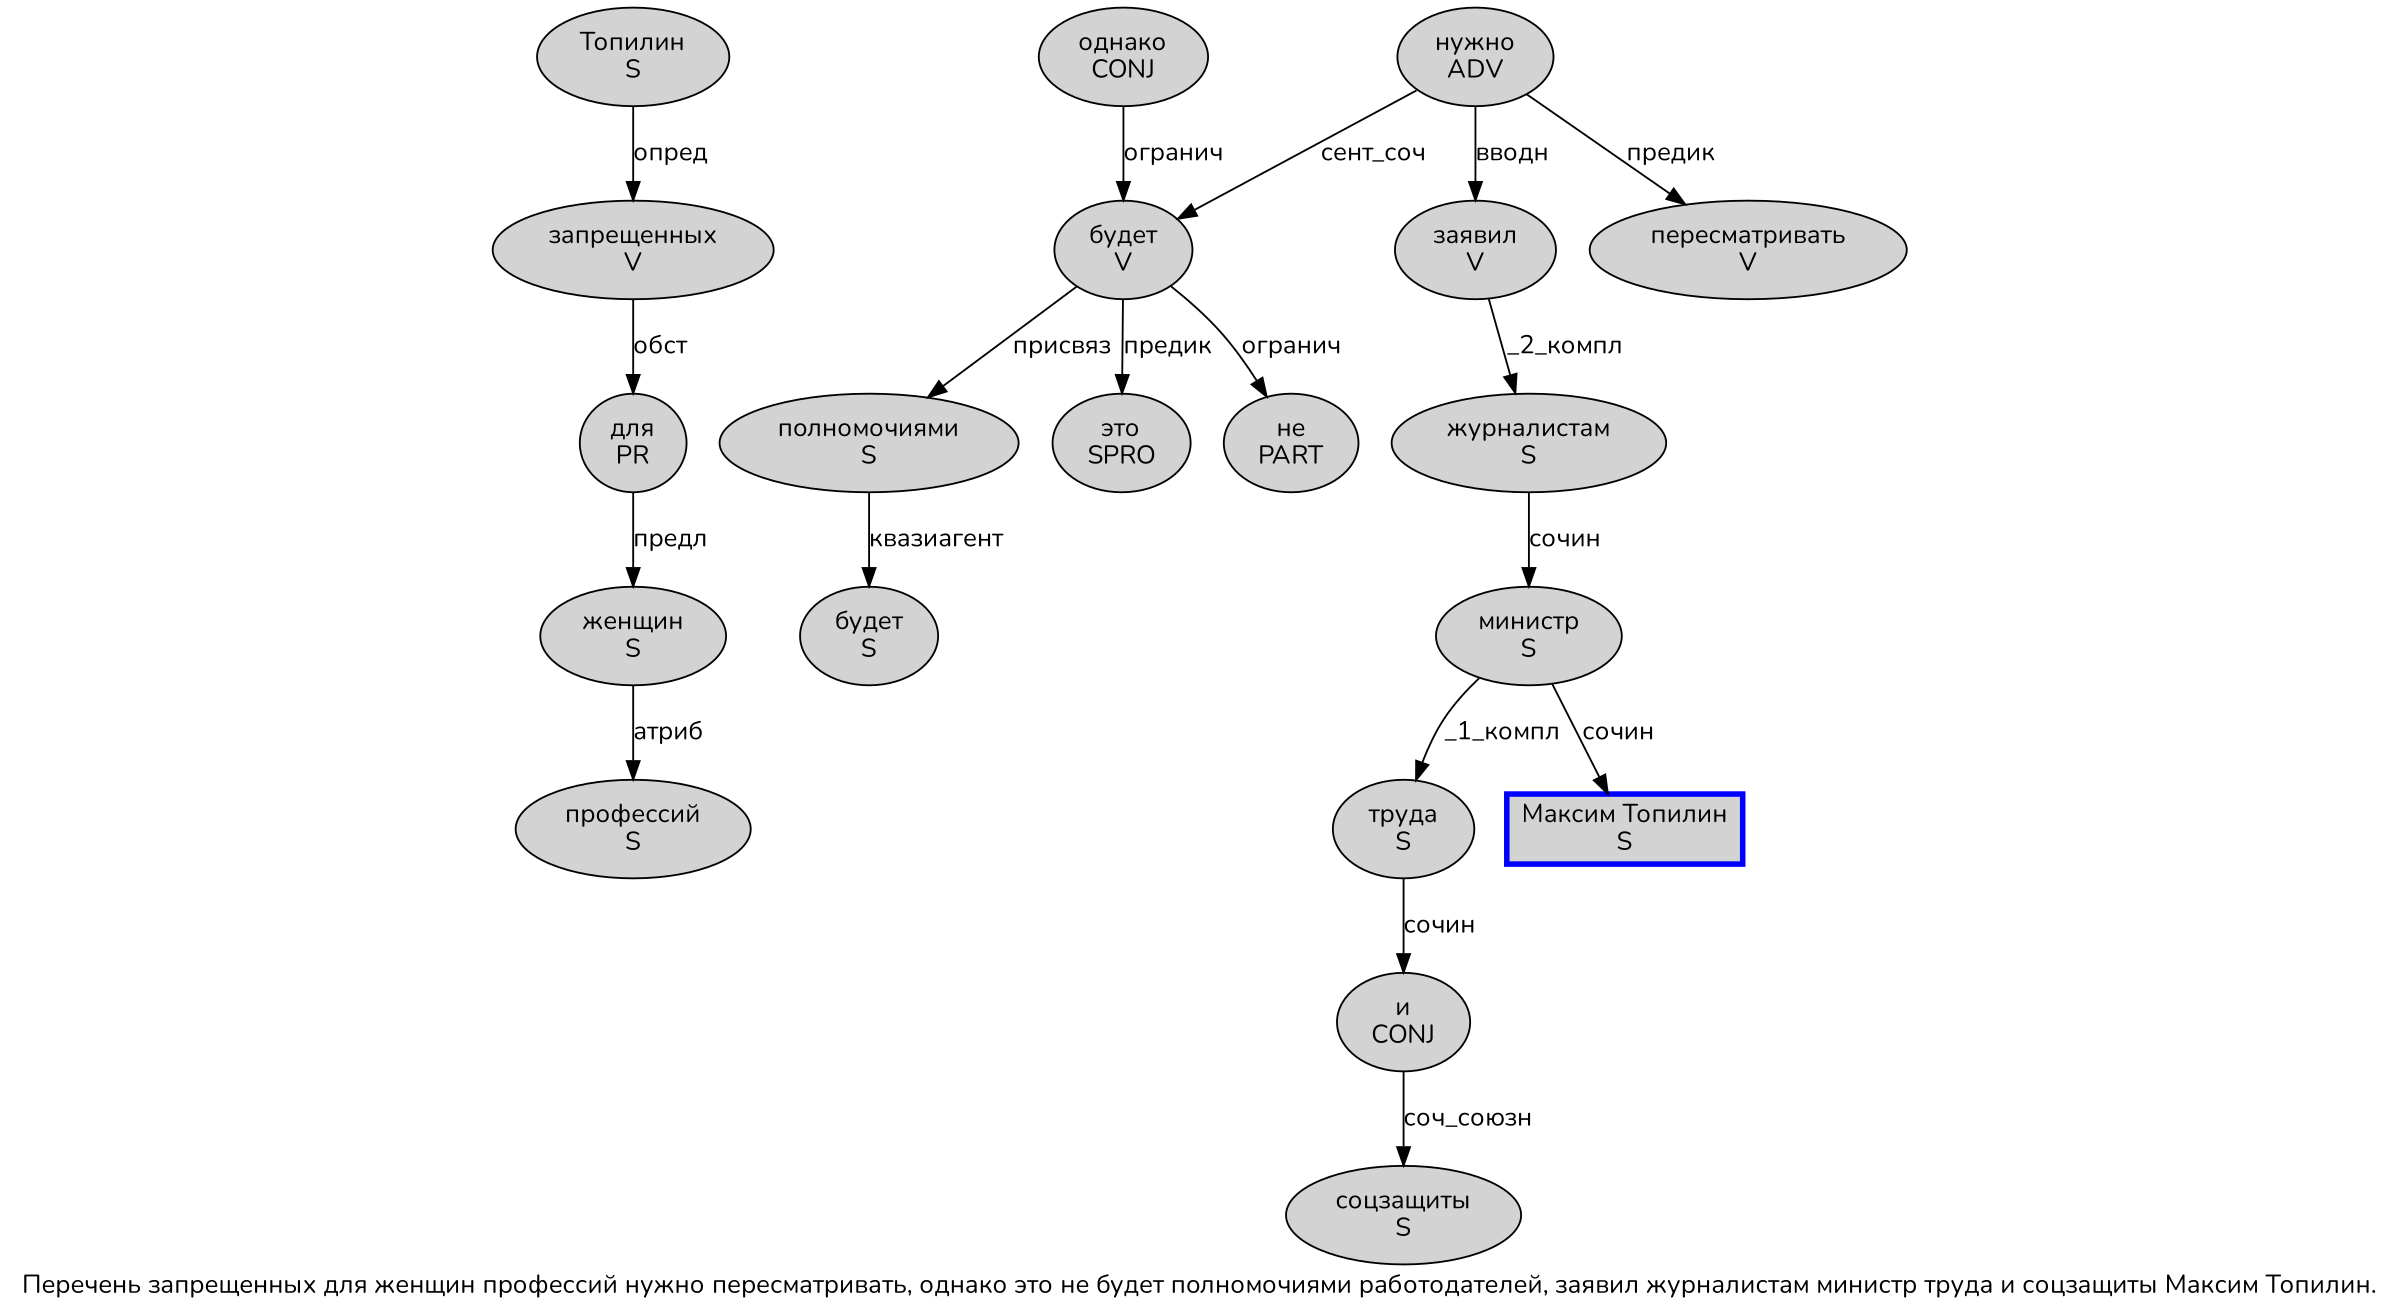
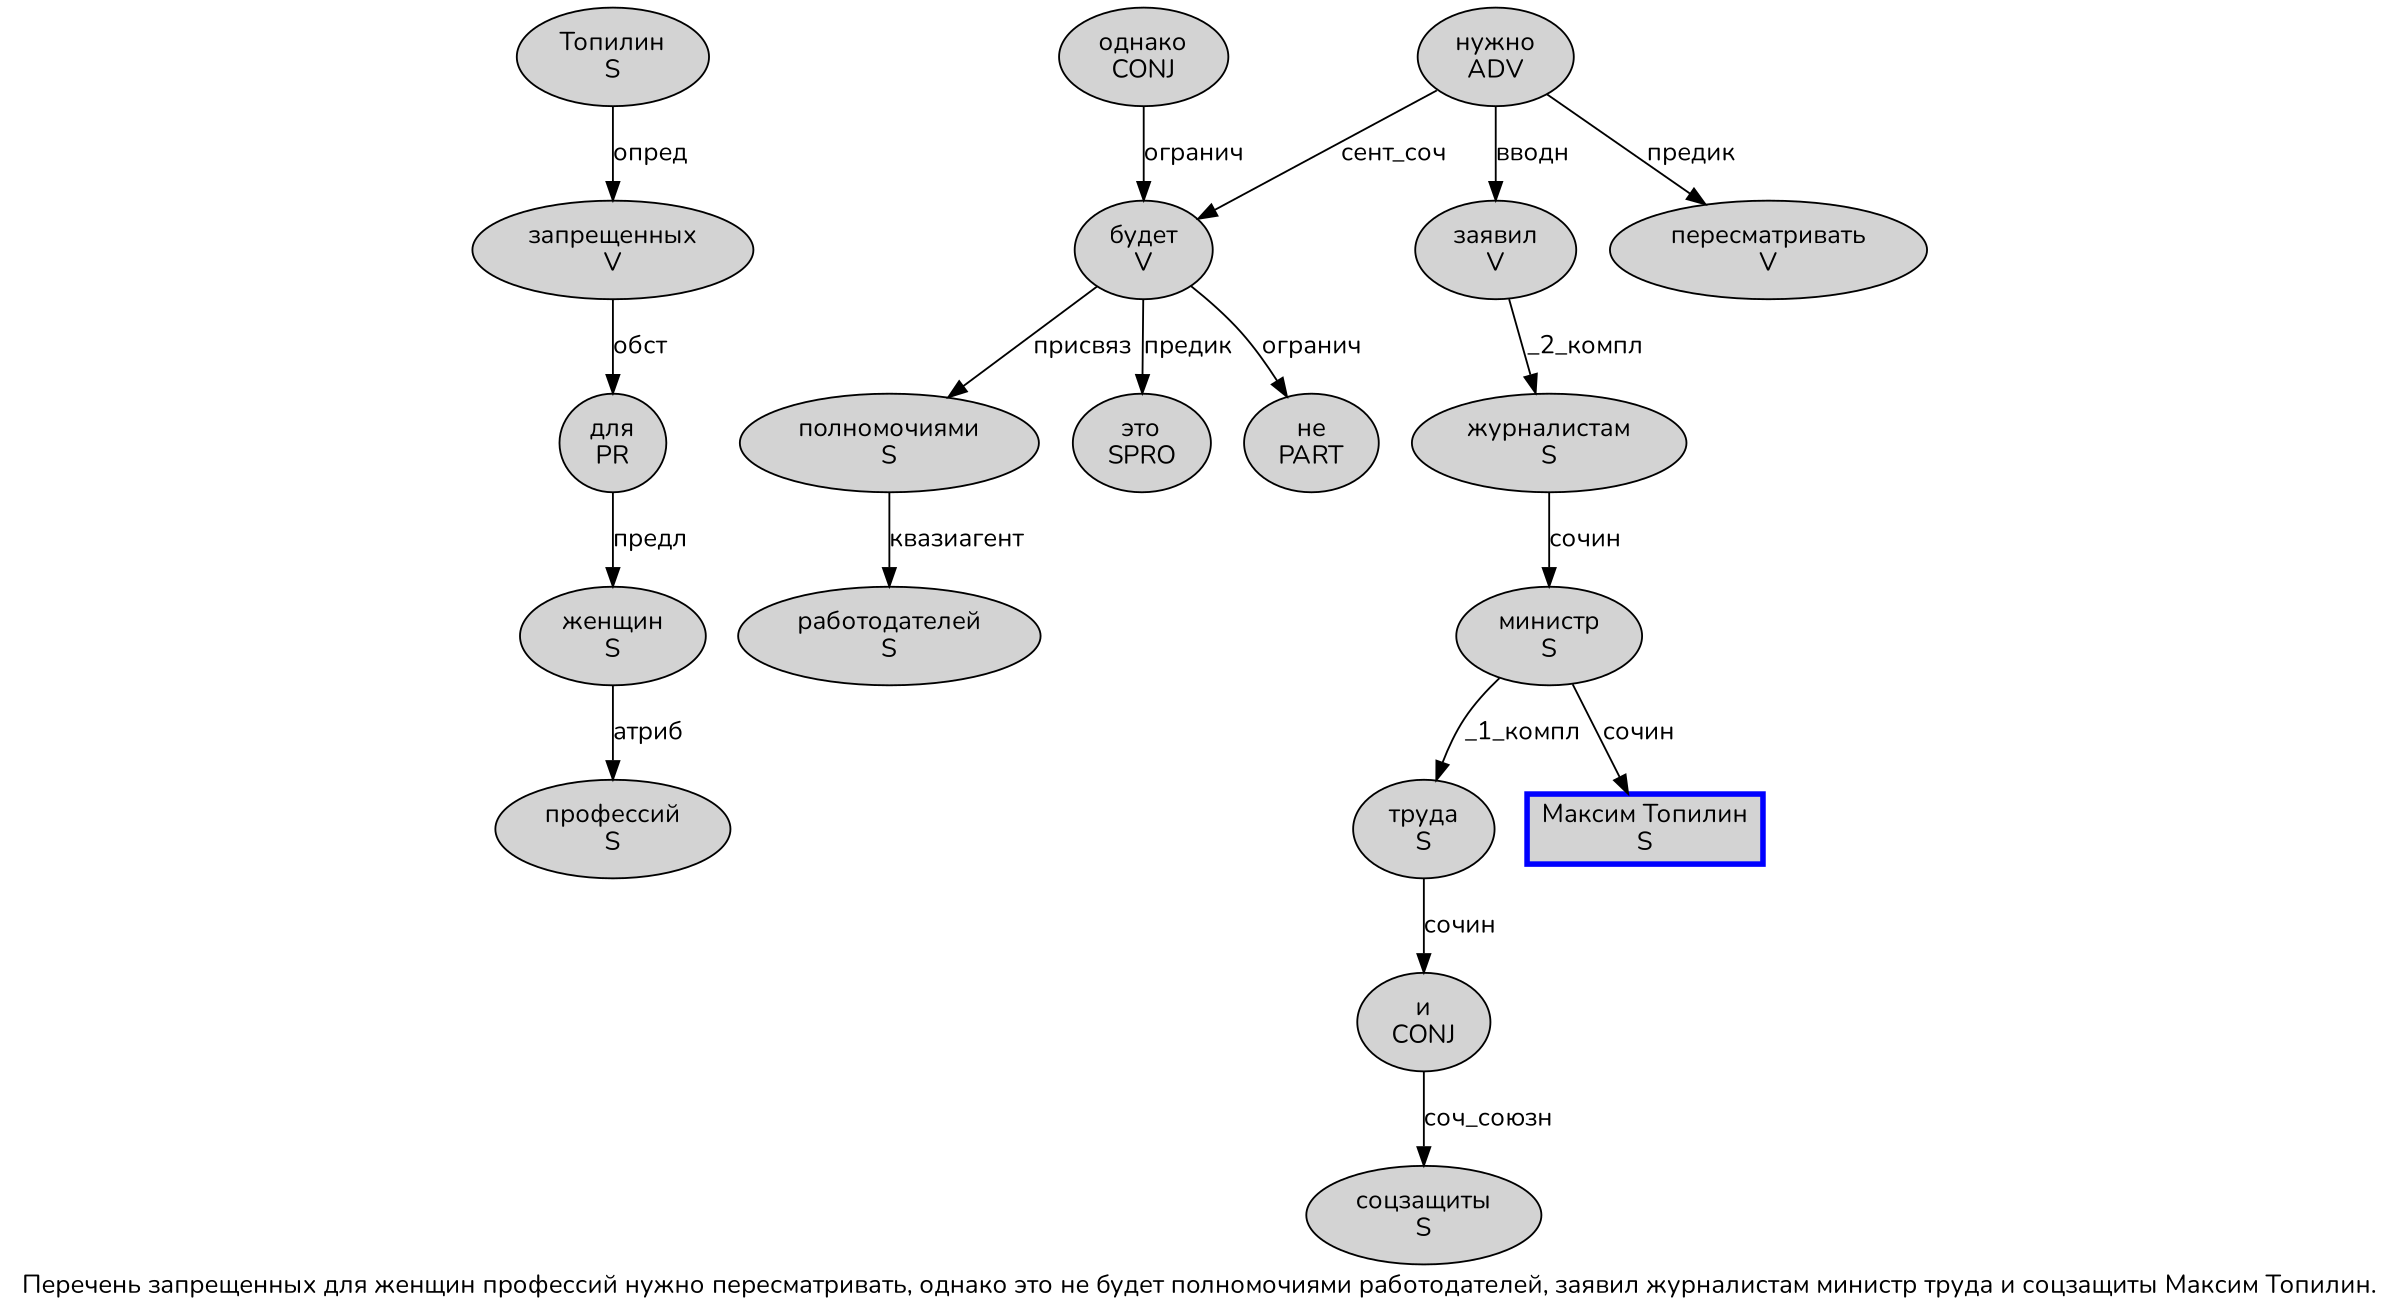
node "будет S": label "будет S" -> "работодателей S"
